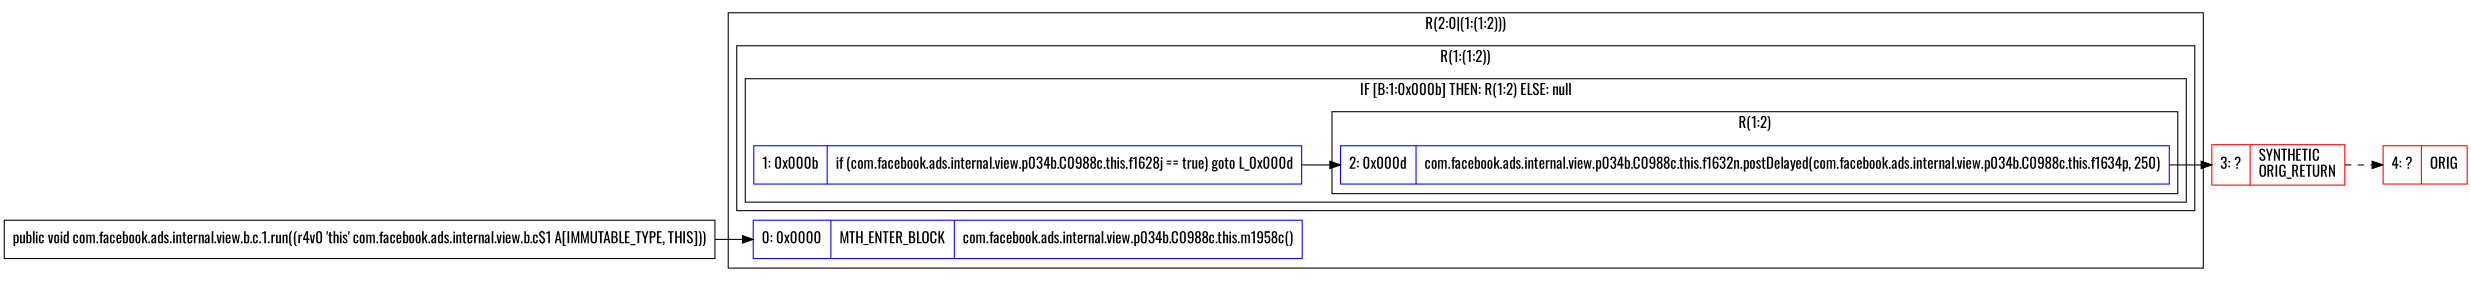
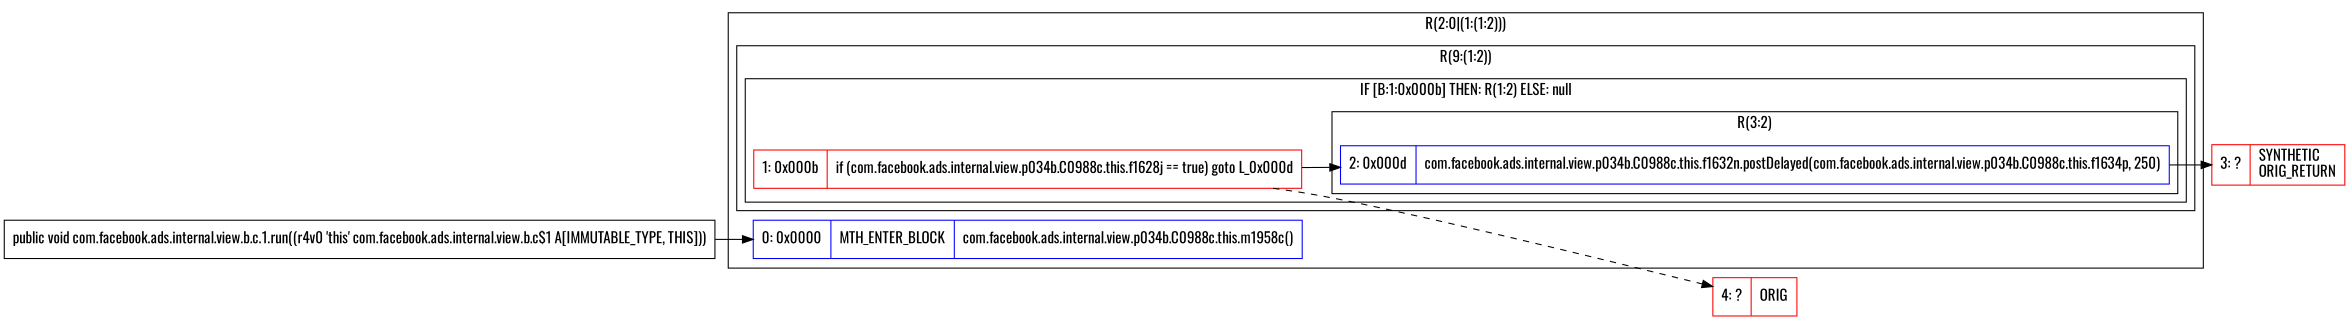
cluster "R(1:(1:2))": label "R(1:(1:2))" -> "R(9:(1:2))"
cluster "R(1:2)": label "R(1:2)" -> "R(3:2)"
node "1: 0x000b": color blue -> red
edge "3: ?" -> "4: ?": now "1: 0x000b" -> "4: ?"
